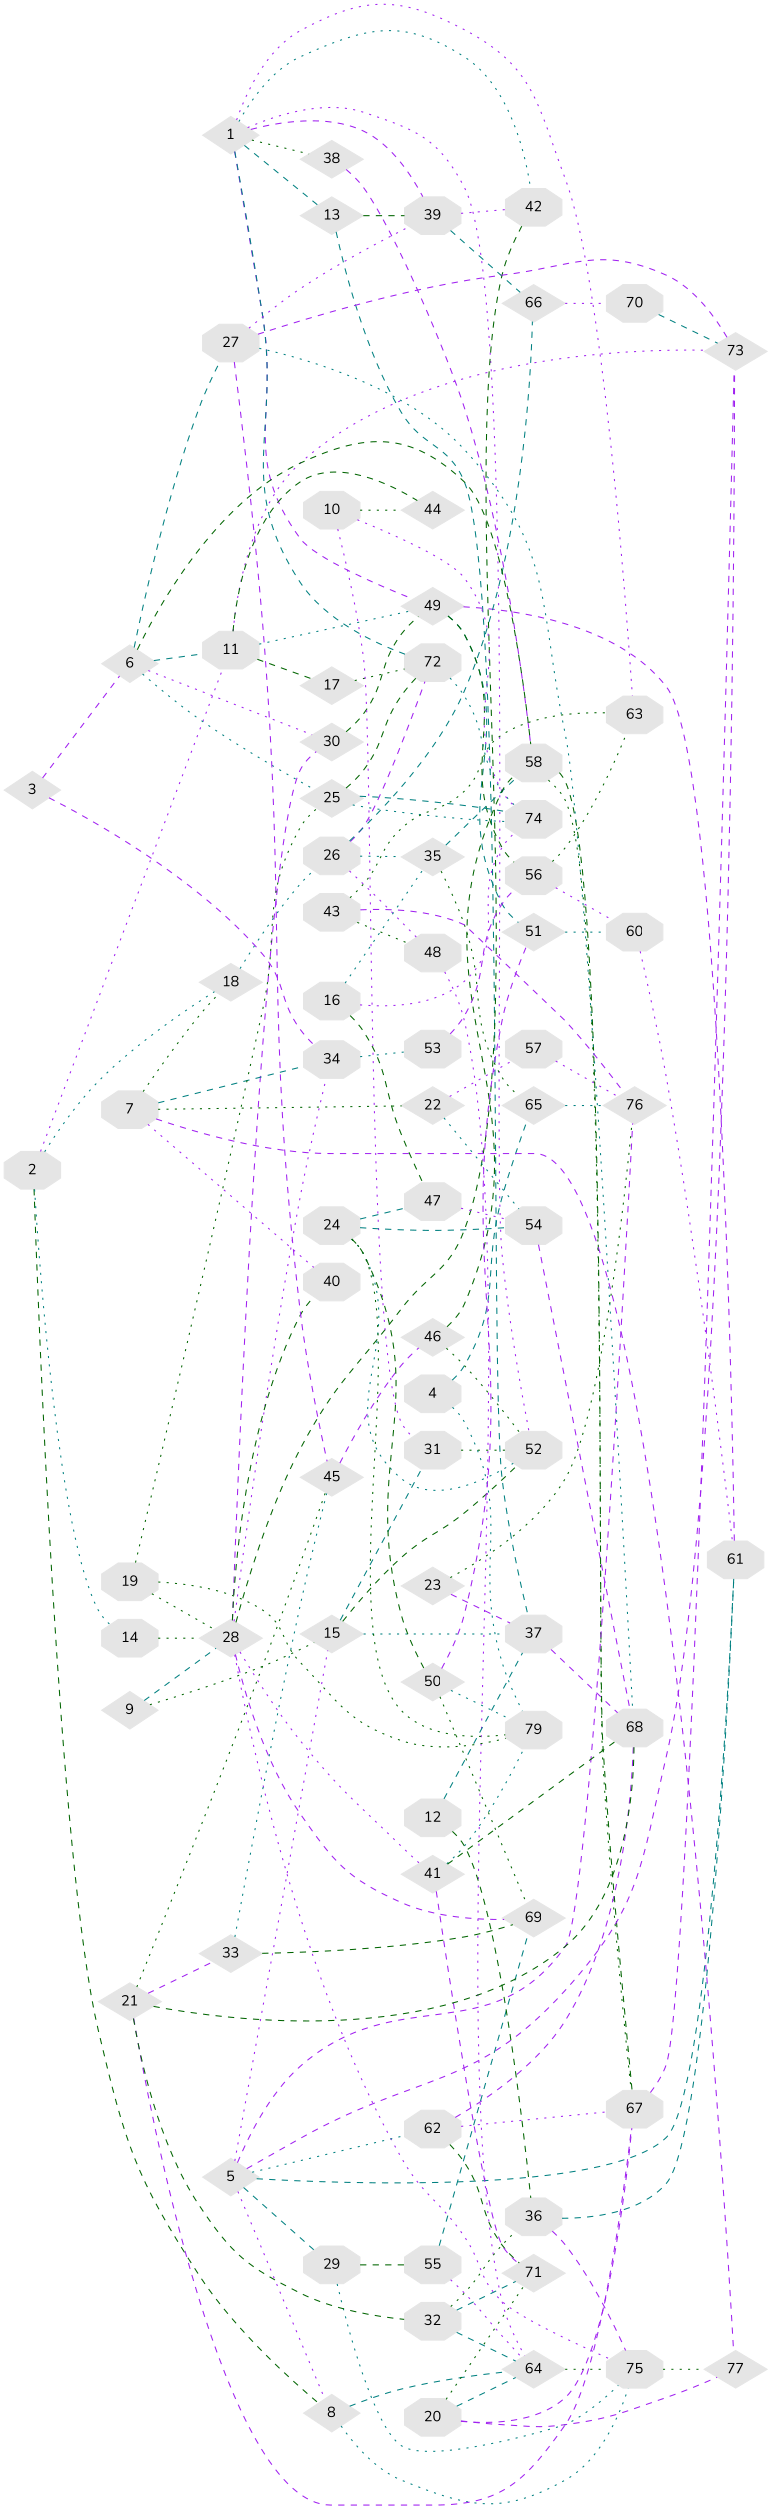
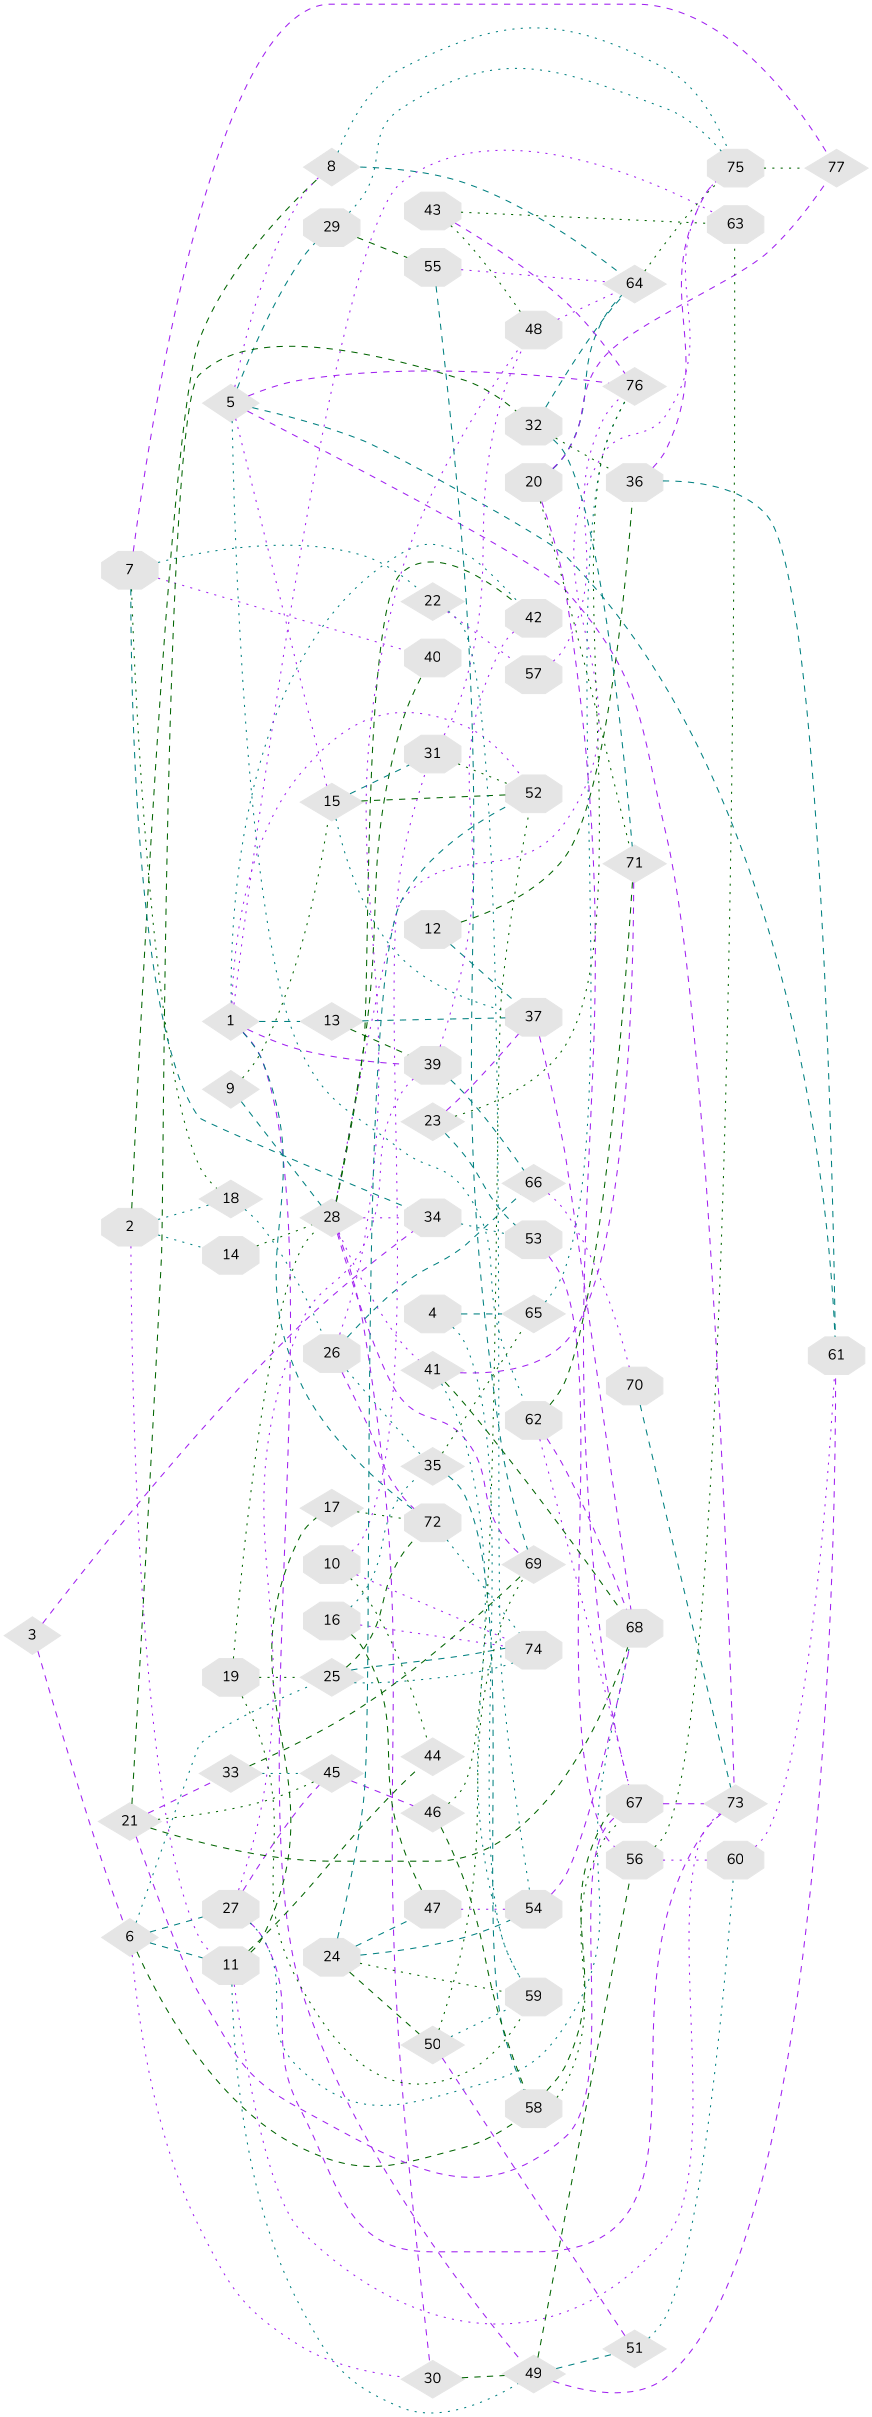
node "38": removed
edge "48" -- "31": added
edge "22" -- "7": color darkgreen -> teal
edge "23" -- "53": added
edge "24" -- "52": style dotted -> dashed
node "79": label "79" -> "59"
